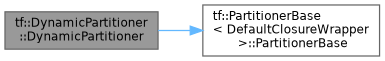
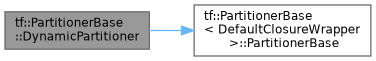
node "tf::DynamicPartitioner ::DynamicPartitioner": label "tf::DynamicPartitioner ::DynamicPartitioner" -> "tf::PartitionerBase ::DynamicPartitioner"
